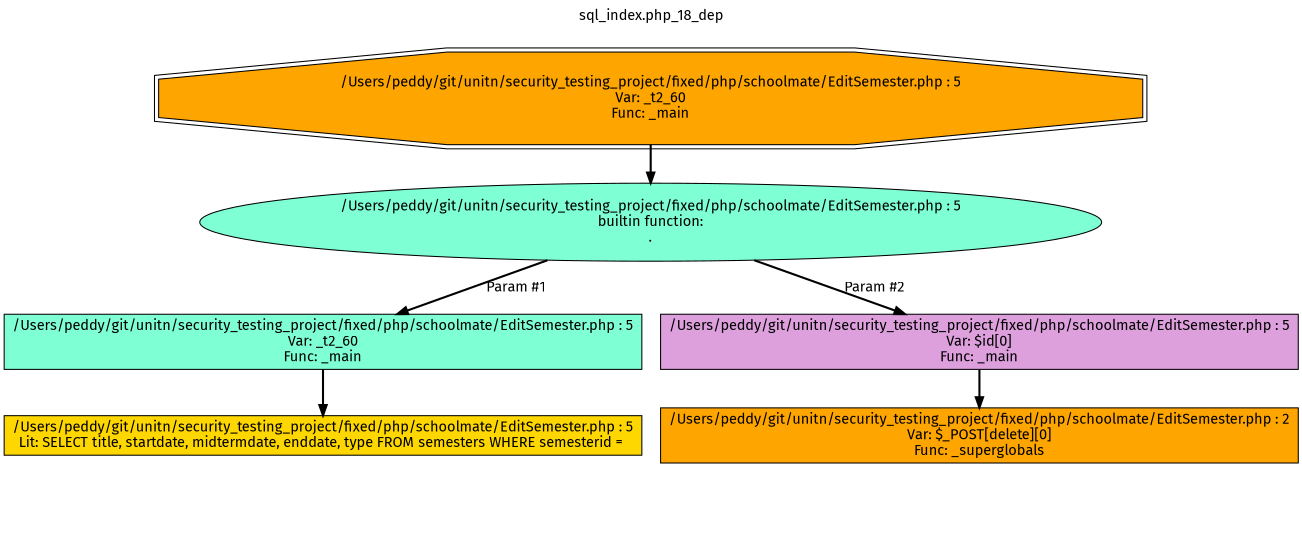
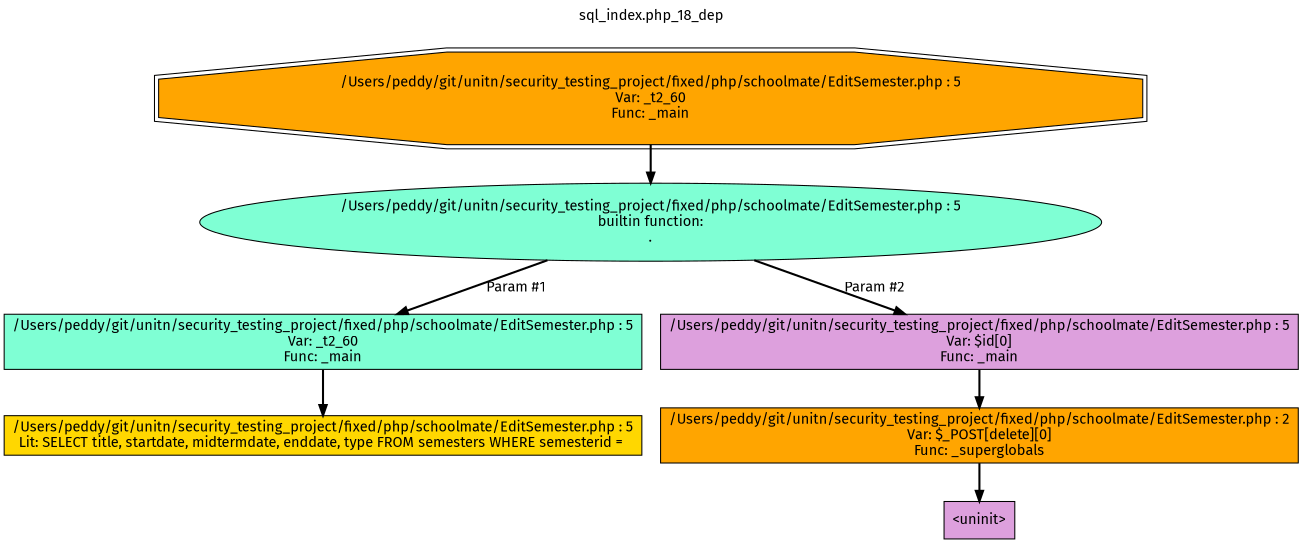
node "<uninit>": added
